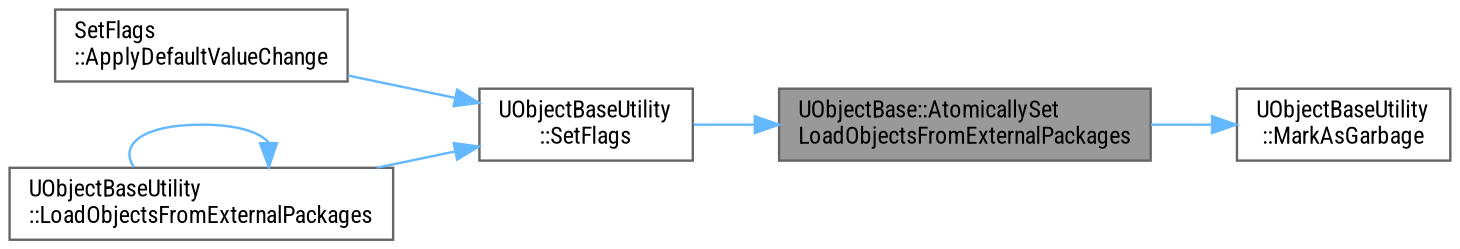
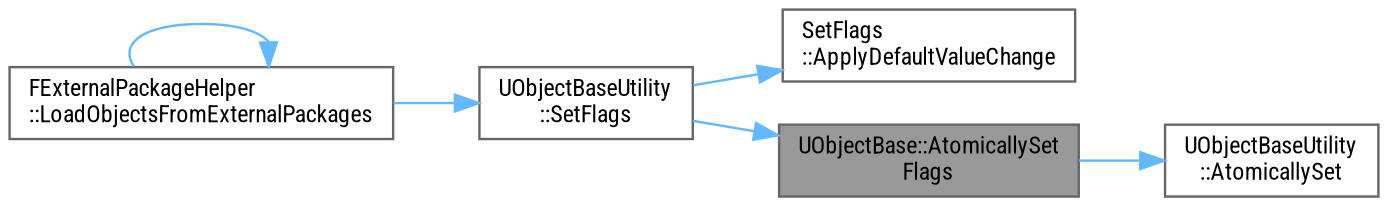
edge "SetFlags ::ApplyDefaultValueChange" -> "UObjectBaseUtility ::SetFlags": reversed
node "UObjectBase::AtomicallySet LoadObjectsFromExternalPackages": label "UObjectBase::AtomicallySet LoadObjectsFromExternalPackages" -> "UObjectBase::AtomicallySet Flags"
node "UObjectBaseUtility ::MarkAsGarbage": label "UObjectBaseUtility ::MarkAsGarbage" -> "UObjectBaseUtility ::AtomicallySet"
node "UObjectBaseUtility ::LoadObjectsFromExternalPackages": label "UObjectBaseUtility ::LoadObjectsFromExternalPackages" -> "FExternalPackageHelper ::LoadObjectsFromExternalPackages"
